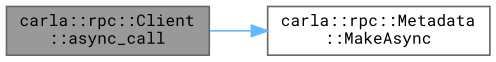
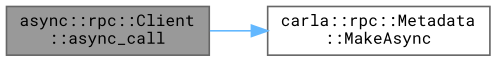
node "carla::rpc::Client ::async_call": label "carla::rpc::Client ::async_call" -> "async::rpc::Client ::async_call"
